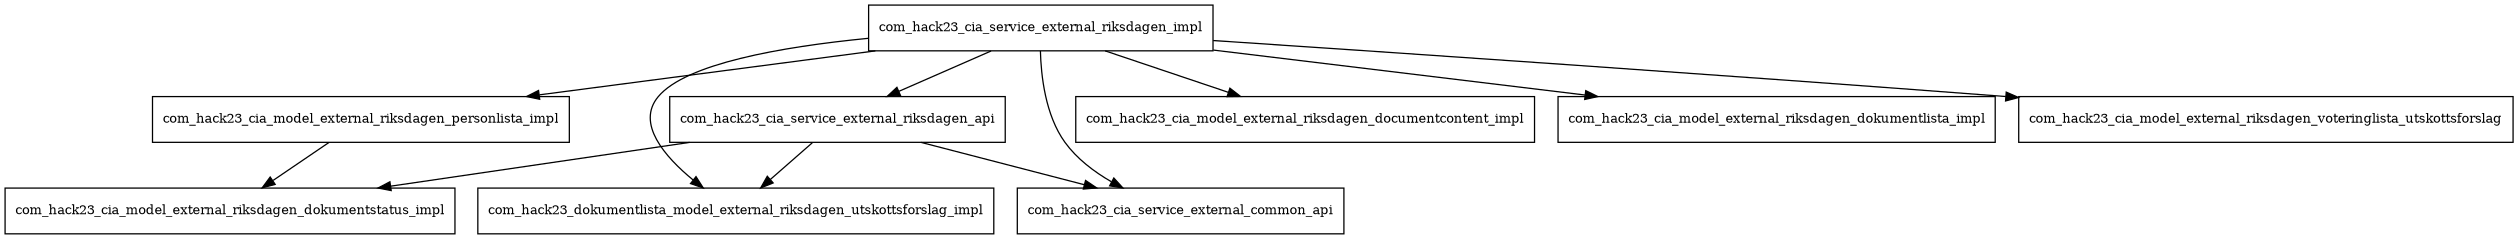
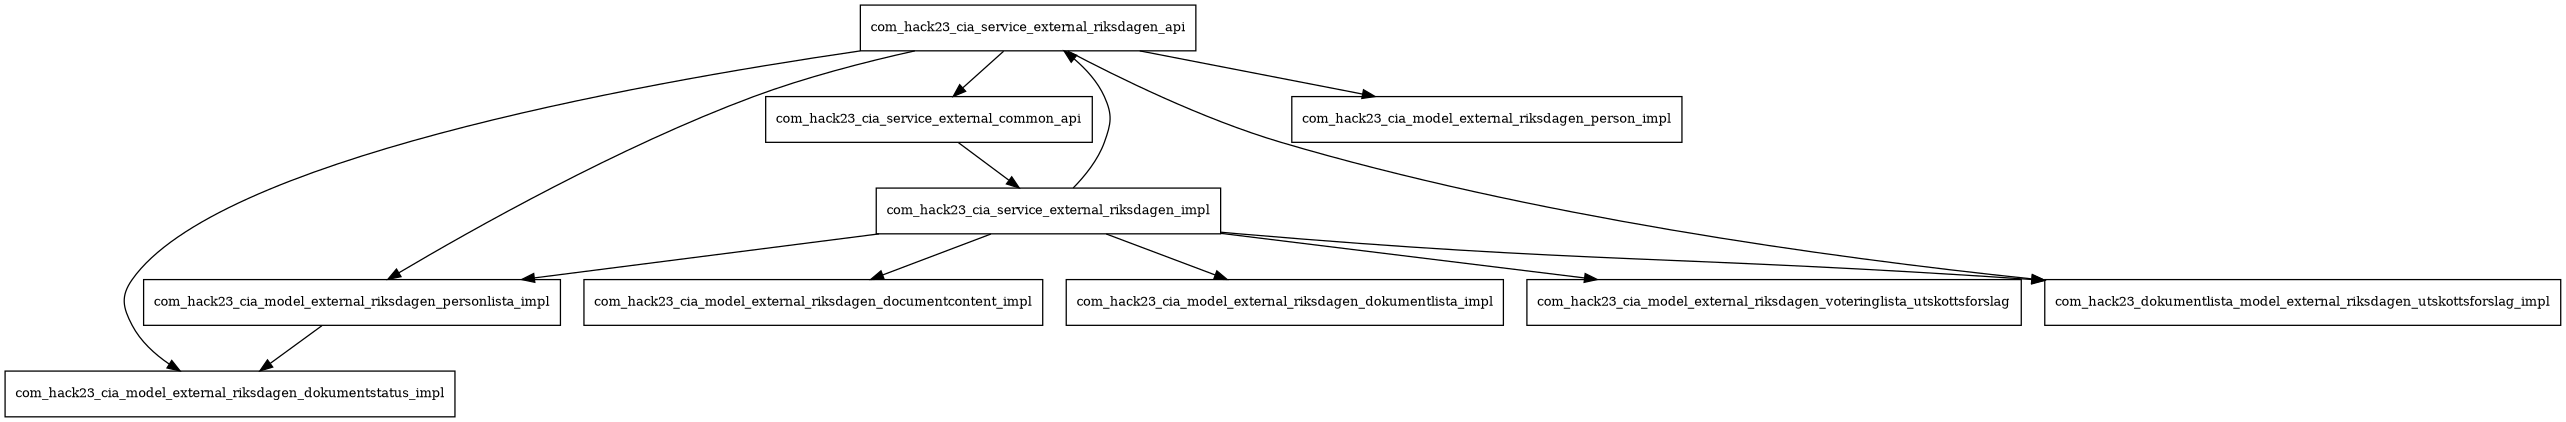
node "com_hack23_cia_model_external_riksdagen_person_impl": added
edge "com_hack23_cia_service_external_riksdagen_impl" -> "com_hack23_cia_service_external_common_api": reversed
edge "com_hack23_cia_service_external_riksdagen_api" -> "com_hack23_cia_model_external_riksdagen_personlista_impl": added
